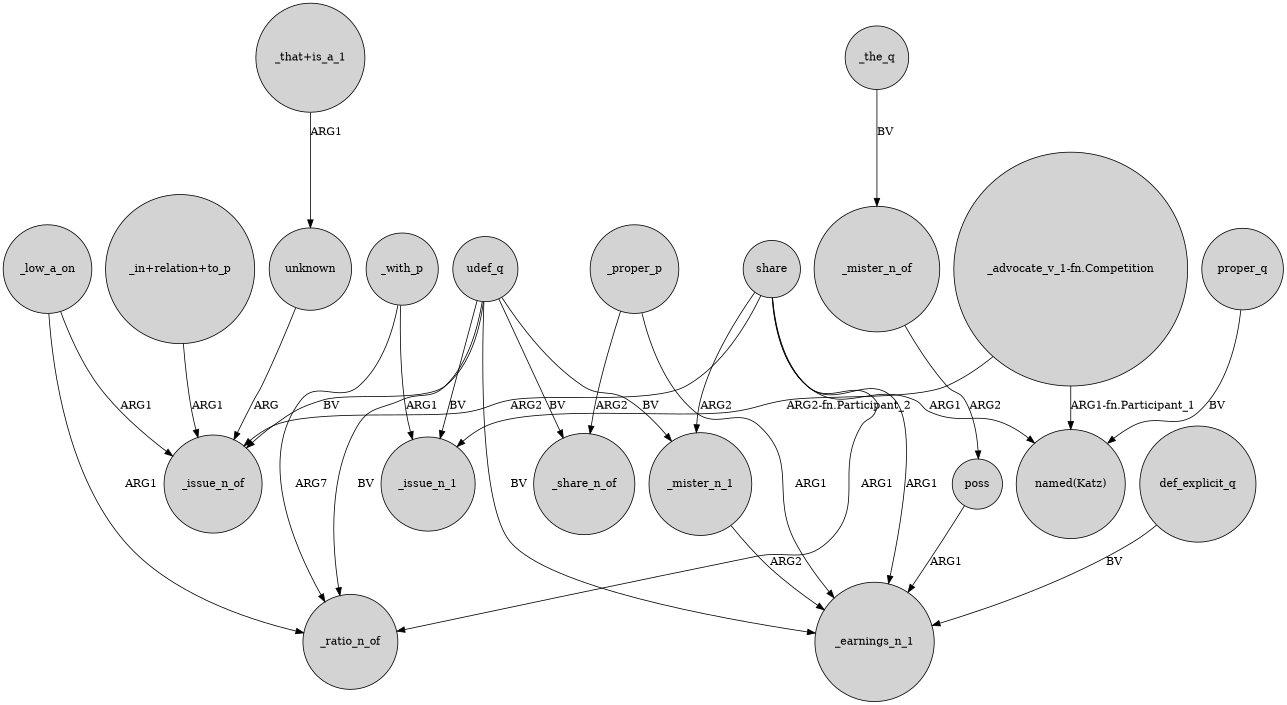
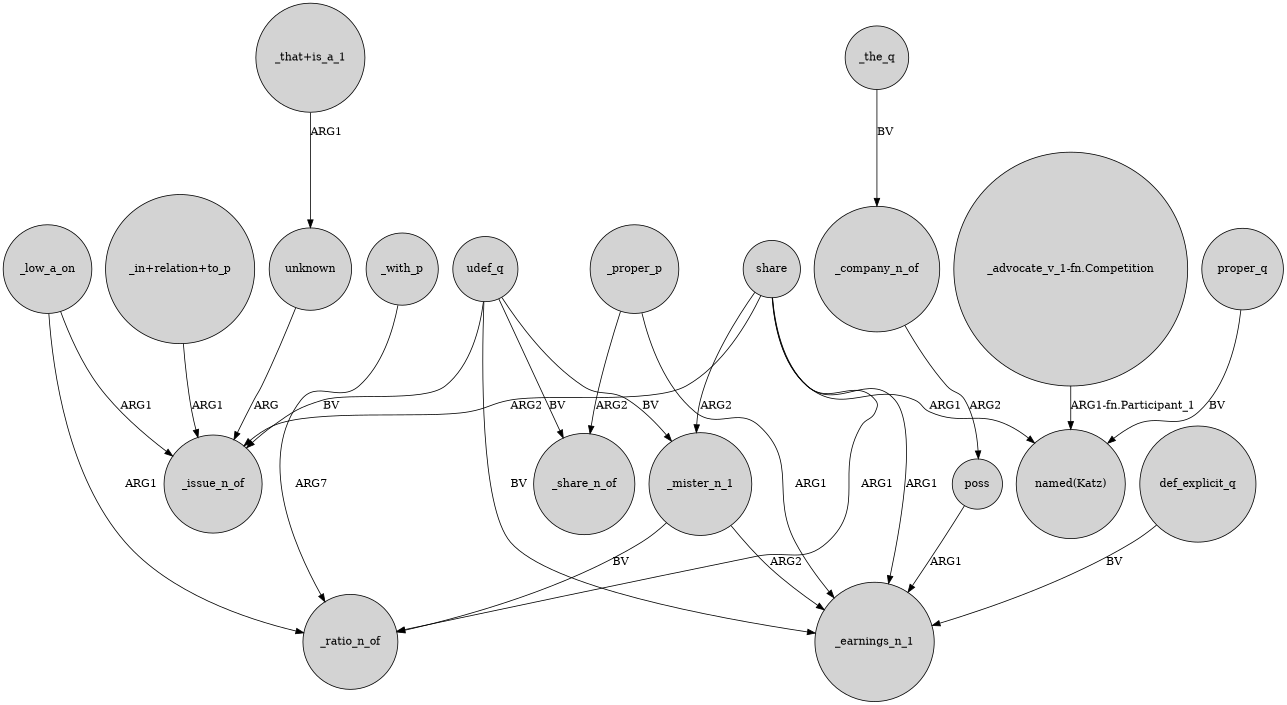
node "_mister_n_of": label "_mister_n_of" -> "_company_n_of"
edge "udef_q" -> "_ratio_n_of": now "_mister_n_1" -> "_ratio_n_of"
node "_issue_n_1": removed
